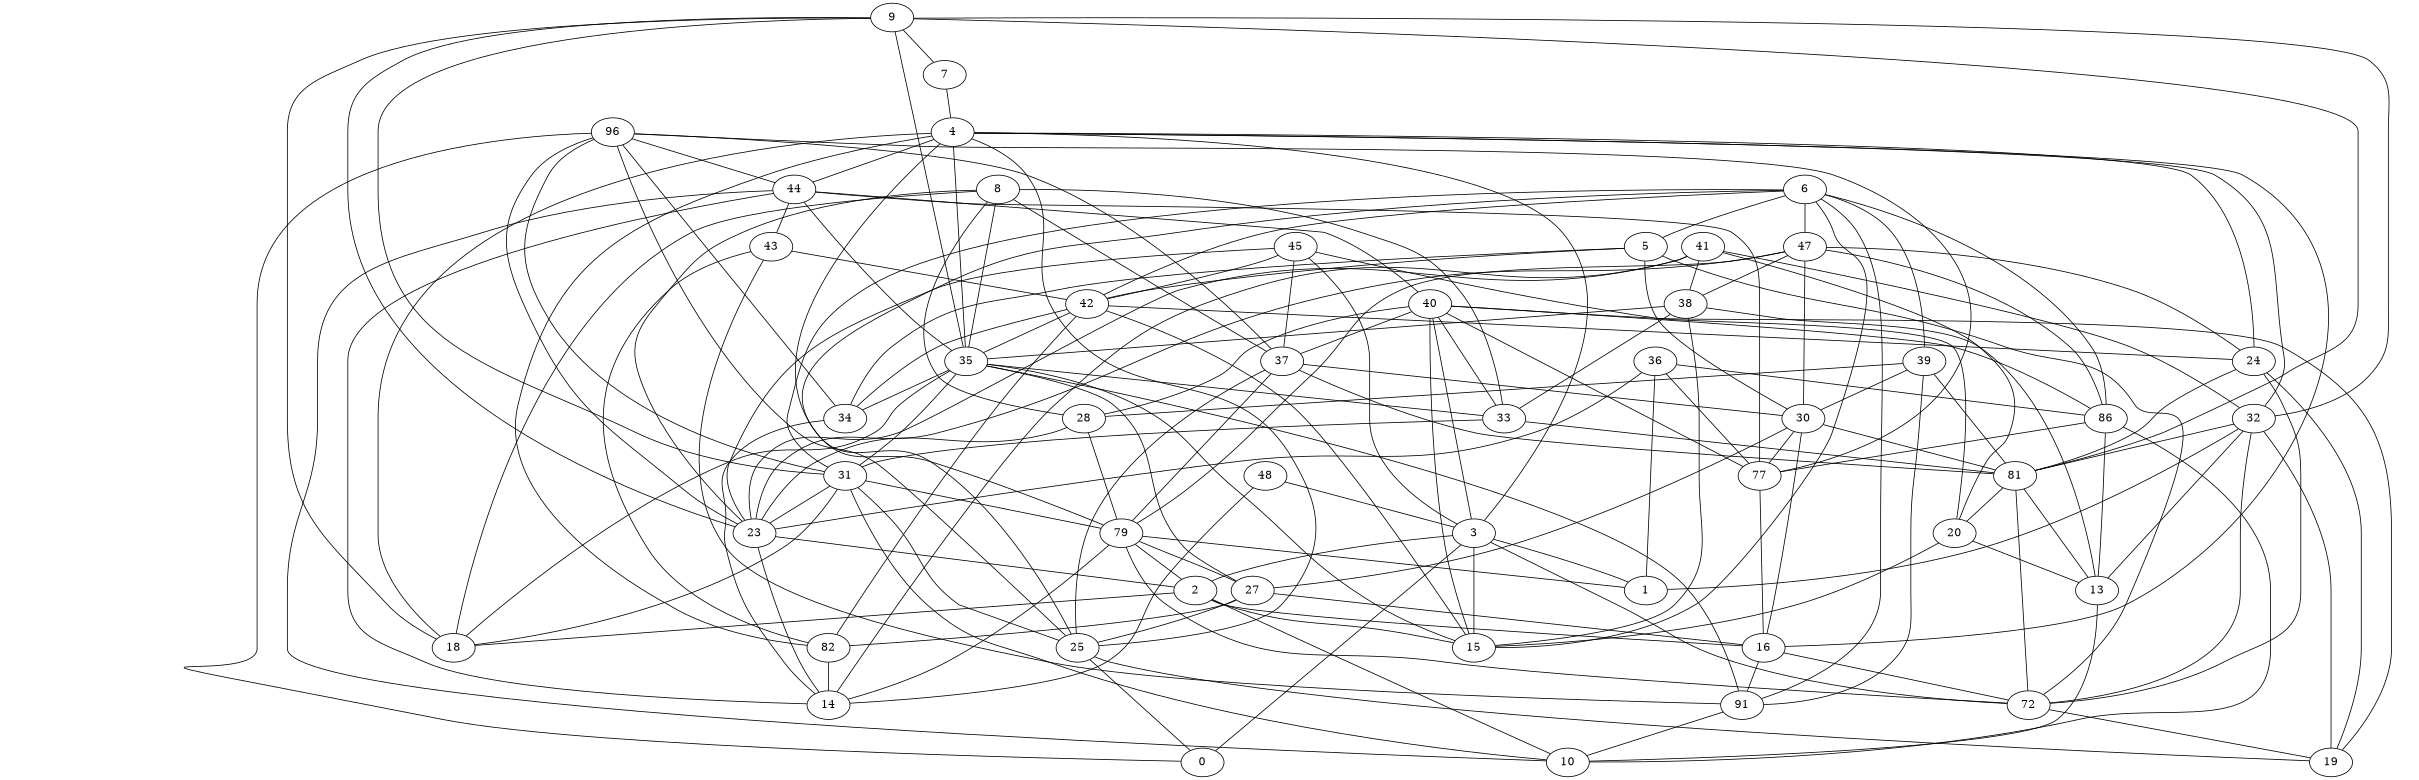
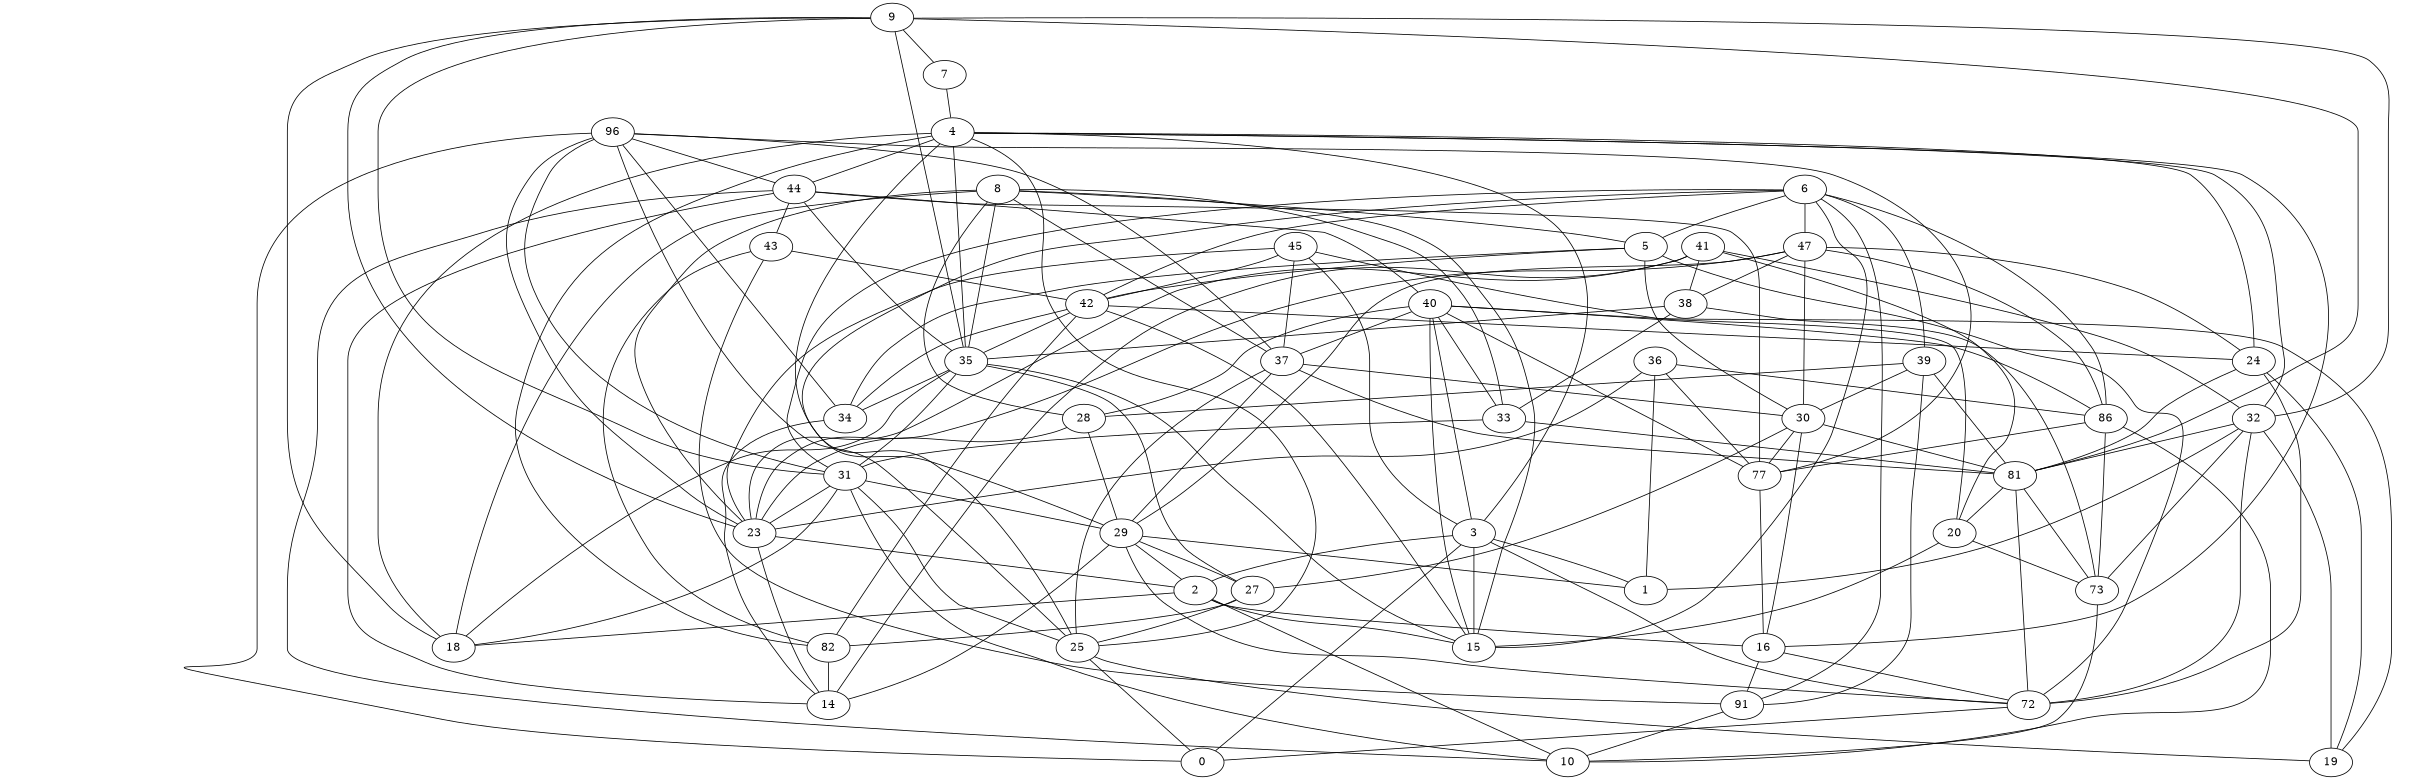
edge "8" -- "5": added
edge "35" -- "33": removed
edge "35" -- "91": removed
node "48": removed
node "79": label "79" -> "29"
edge "38" -- "15": now "8" -- "15"
node "13": label "13" -> "73"
edge "27" -- "16": removed
edge "72" -- "19": now "72" -- "0"
